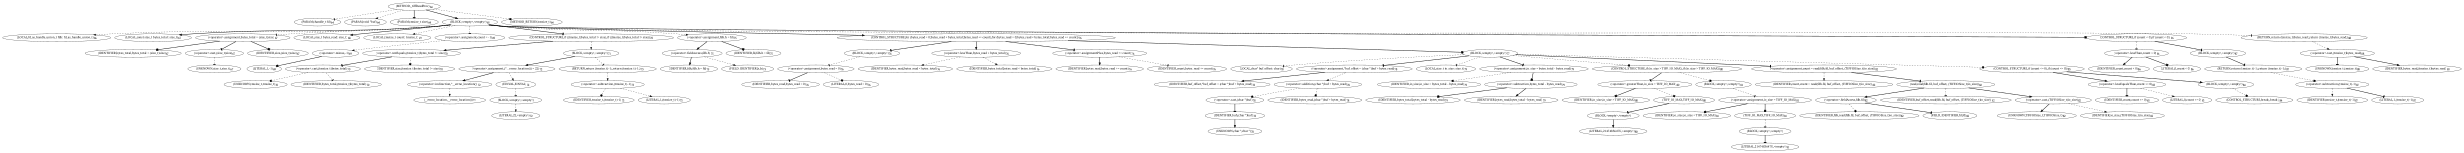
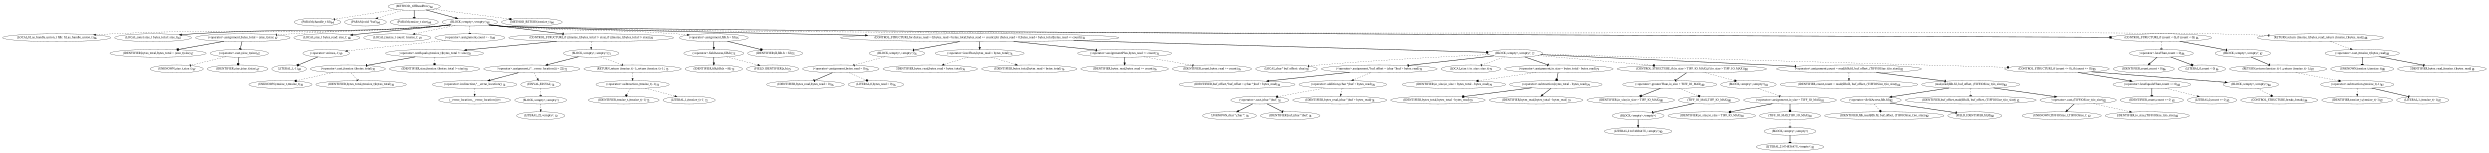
edge "(<operator>.assignment,bytes_total = (size_t)size)" -> "(IDENTIFIER,size,(size_t)size)": now "(<operator>.cast,(size_t)size)" -> "(IDENTIFIER,size,(size_t)size)"
edge "(<operator>.cast,(tmsize_t)bytes_read)" -> "(IDENTIFIER,bytes_read,(tmsize_t)bytes_read)": arrowhead normal -> tee
edge "(<operator>.addition,(char *)buf + bytes_read)" -> "(IDENTIFIER,bytes_read,(char *)buf + bytes_read)": arrowhead box -> normal
edge "(IDENTIFIER,buf,(char *)buf)" -> "(UNKNOWN,char *,char *)": now "(<operator>.cast,(char *)buf)" -> "(UNKNOWN,char *,char *)"
